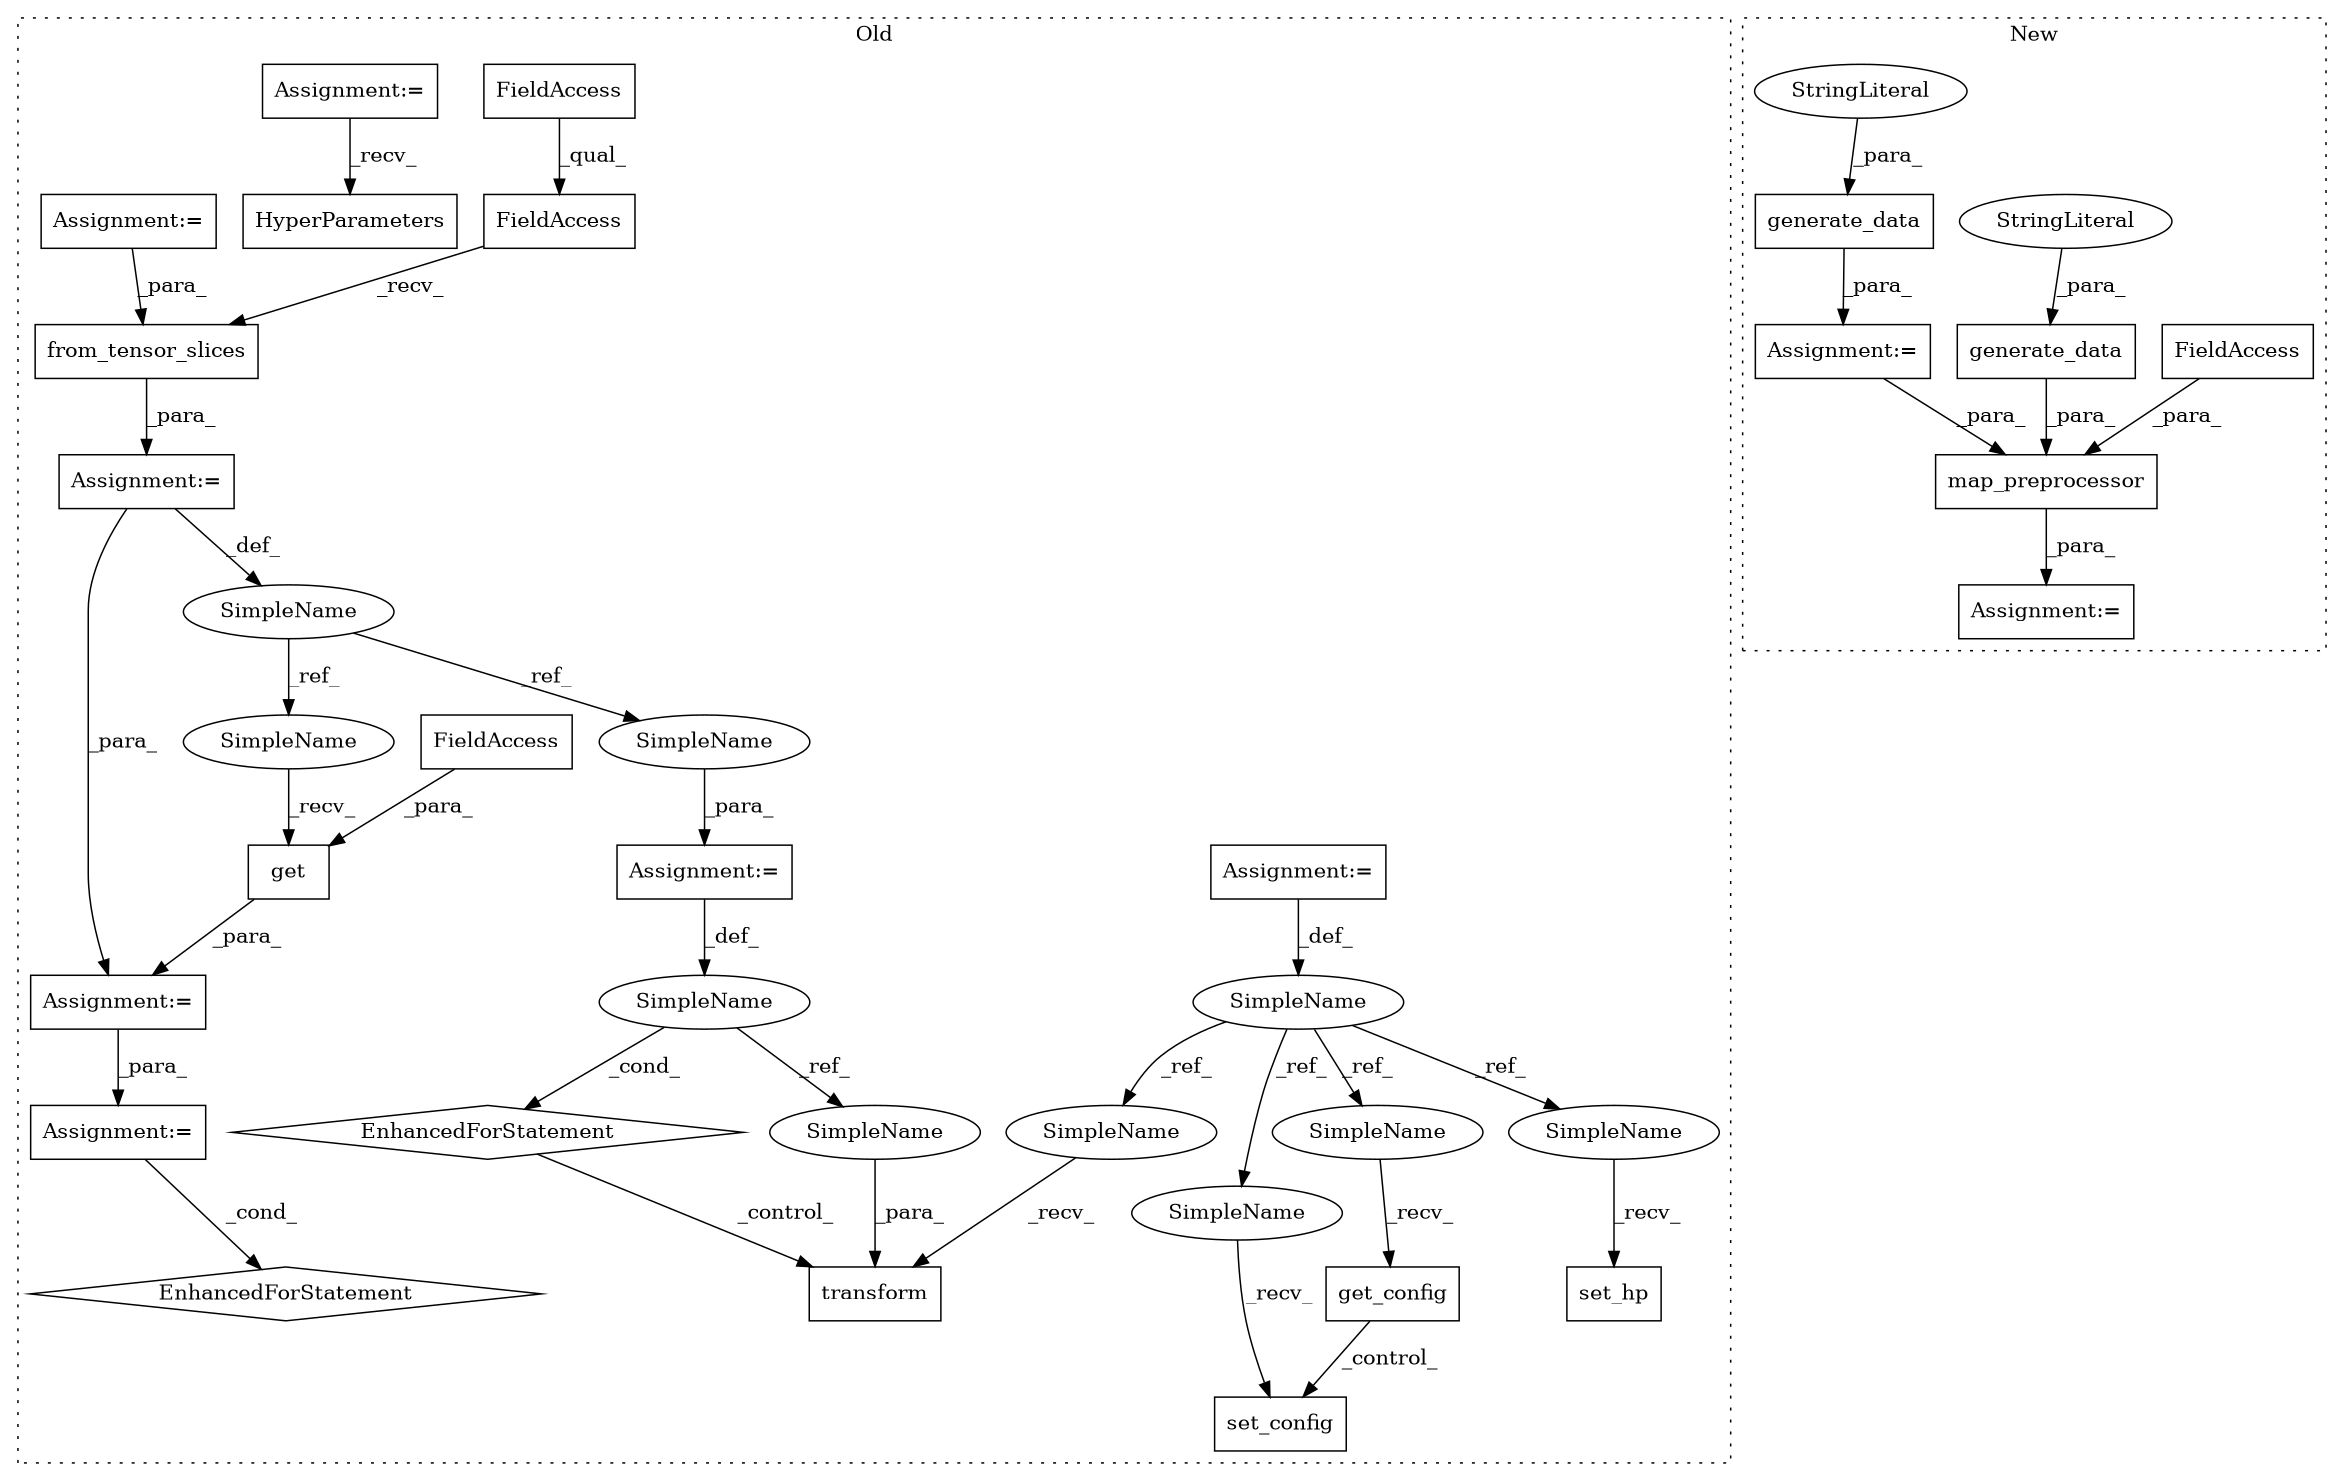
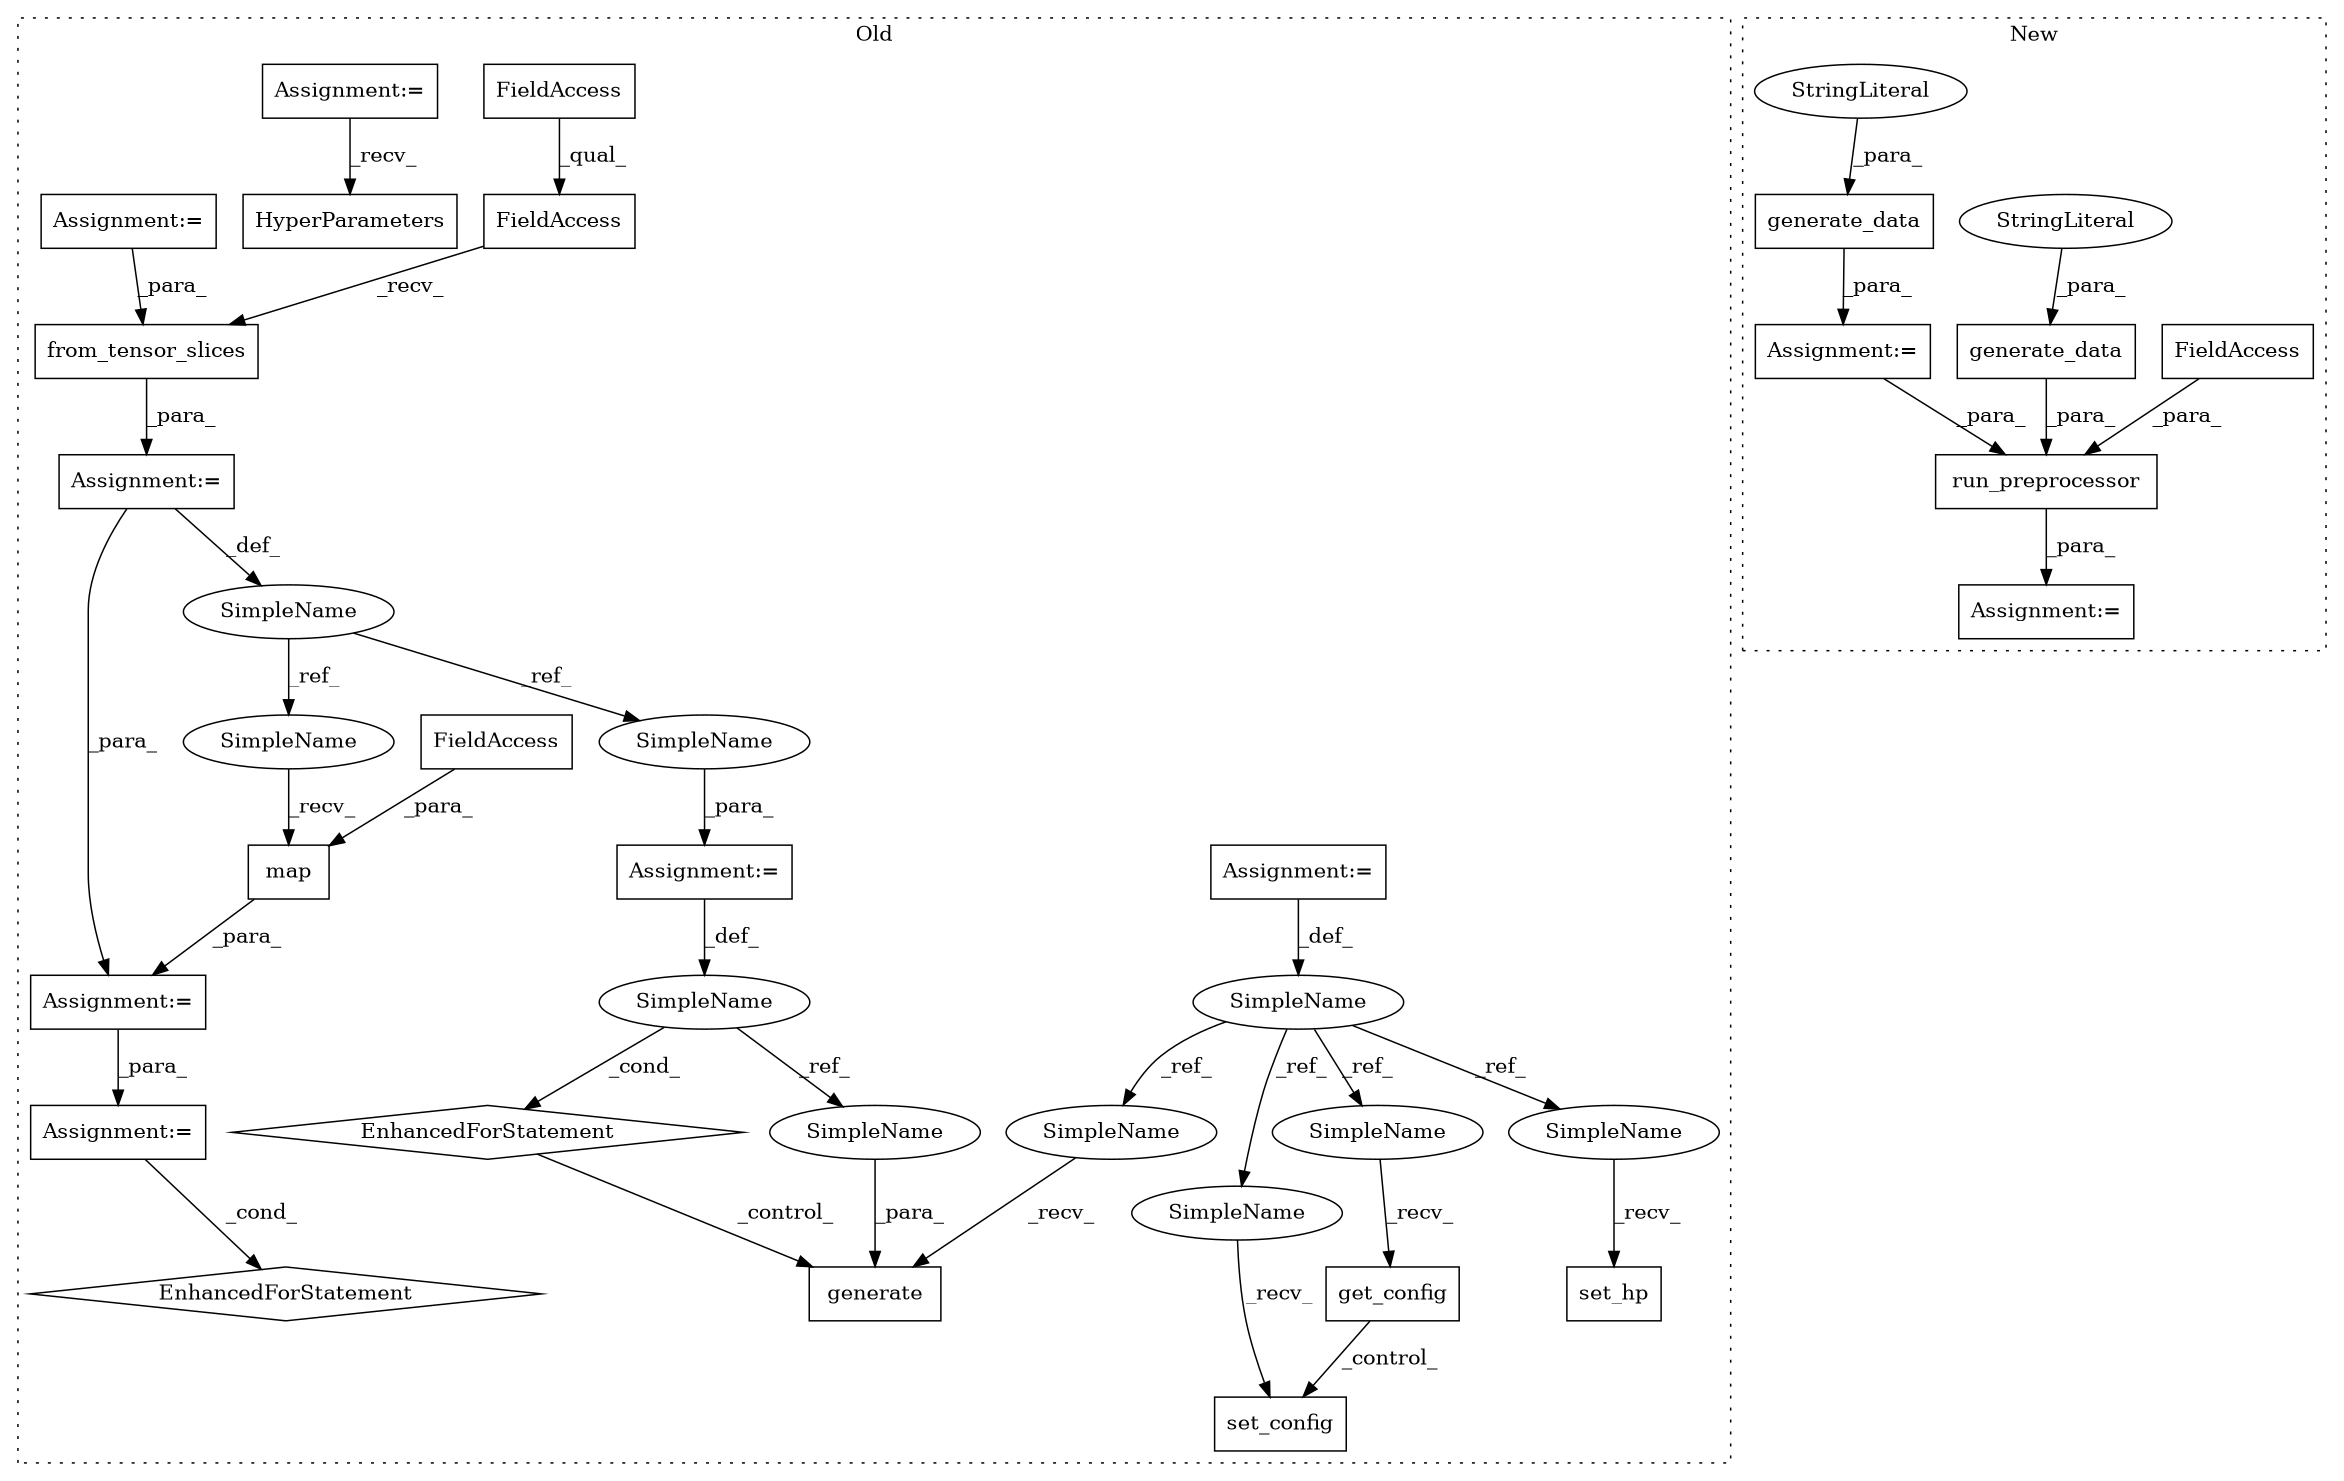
node "map_preprocessor": label "map_preprocessor" -> "run_preprocessor"
node "get": label "get" -> "map"
node "transform": label "transform" -> "generate"
